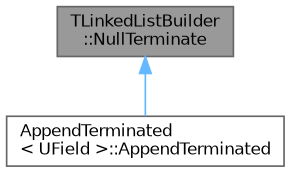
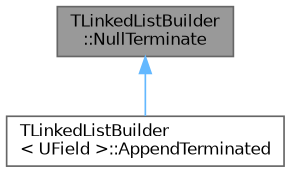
node "AppendTerminated < UField >::AppendTerminated": label "AppendTerminated < UField >::AppendTerminated" -> "TLinkedListBuilder < UField >::AppendTerminated"
